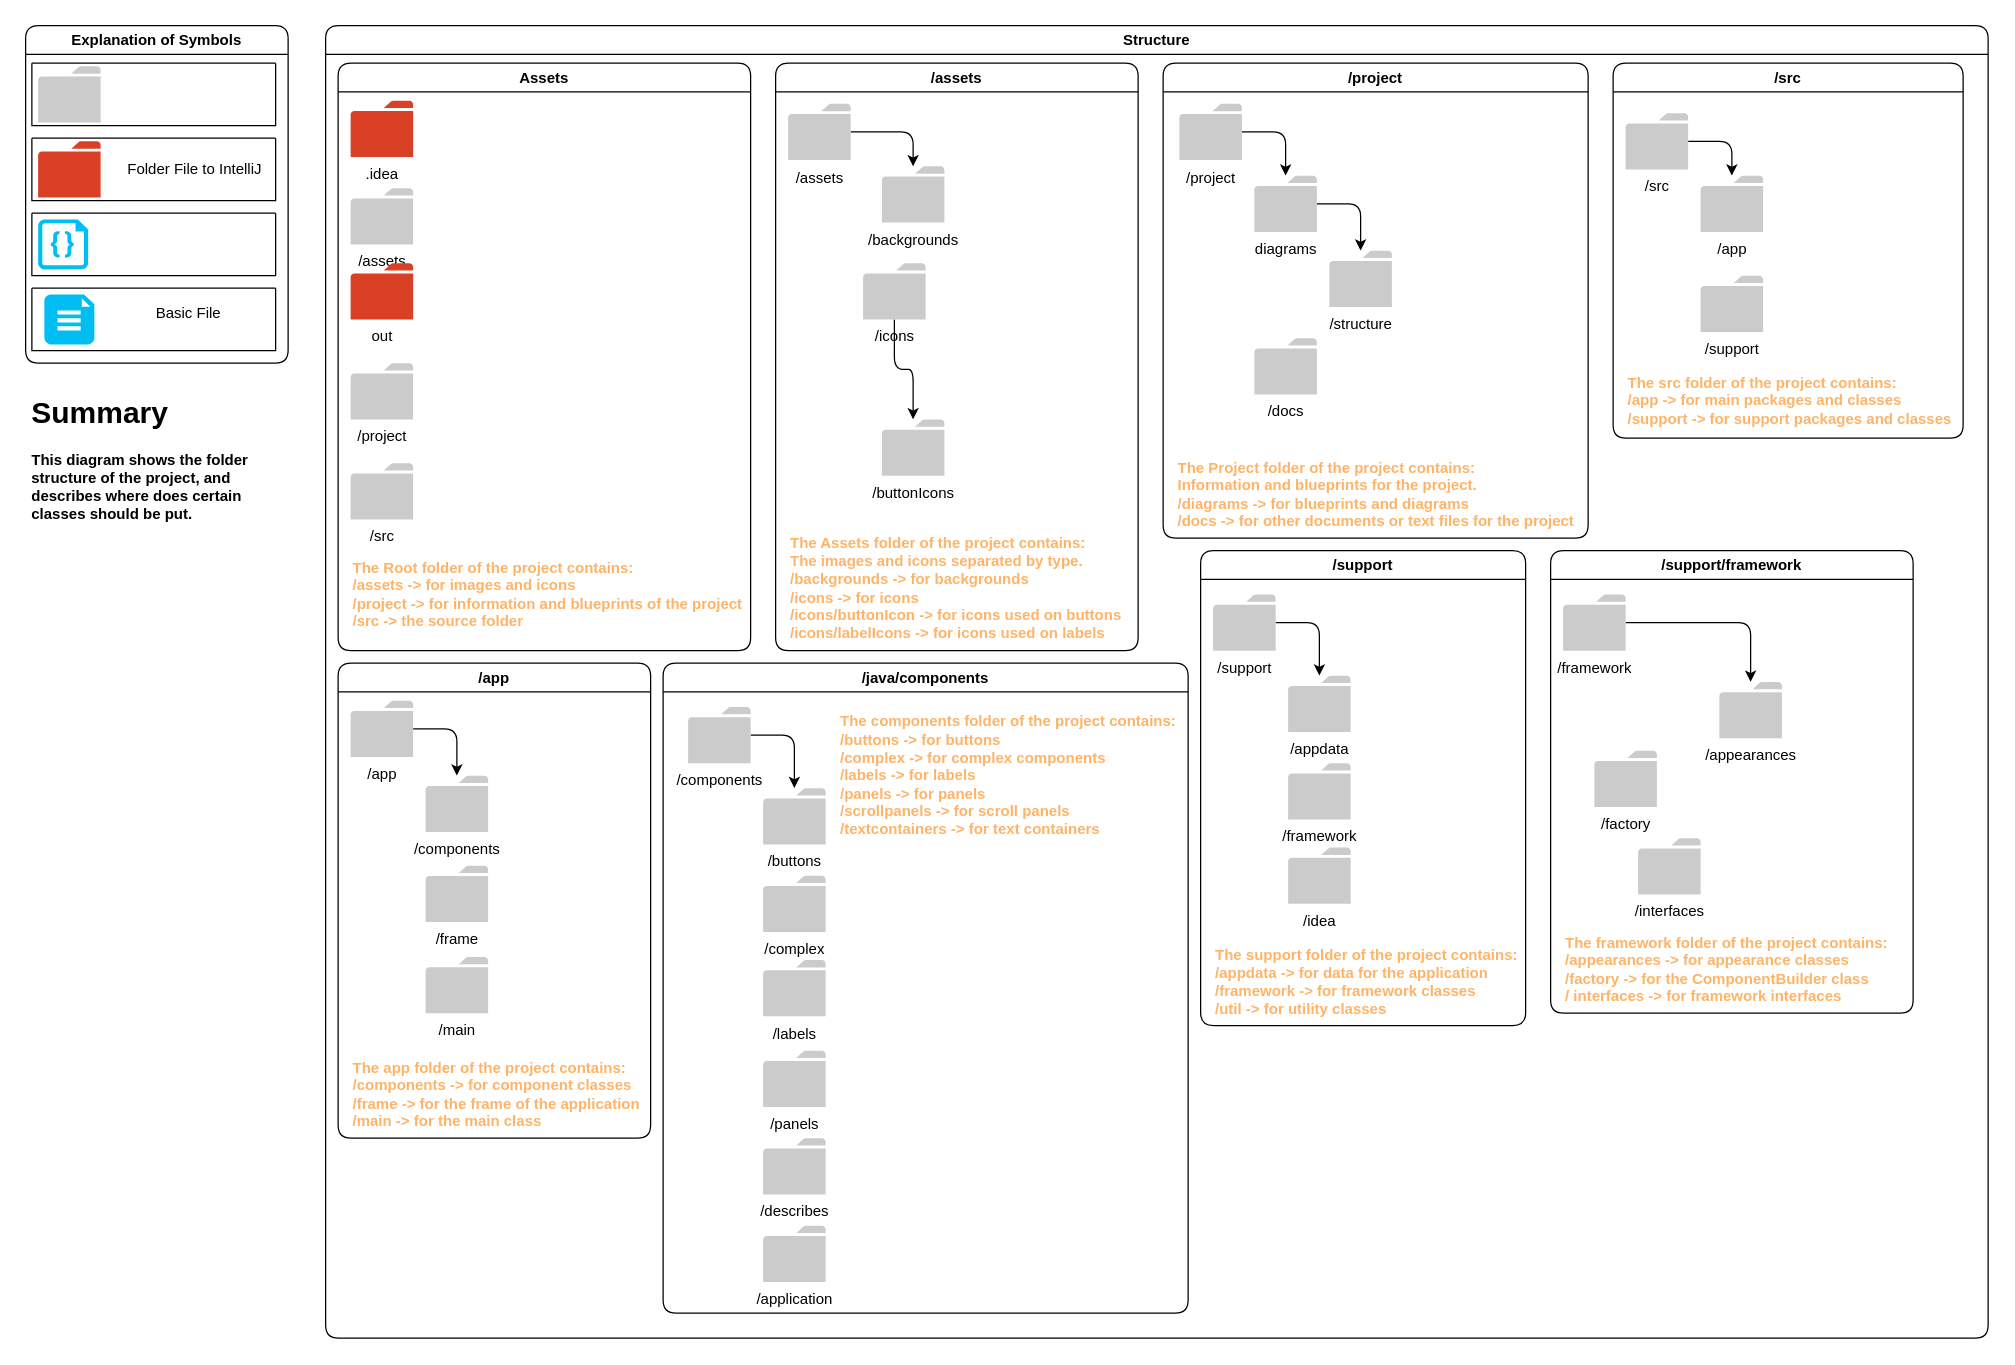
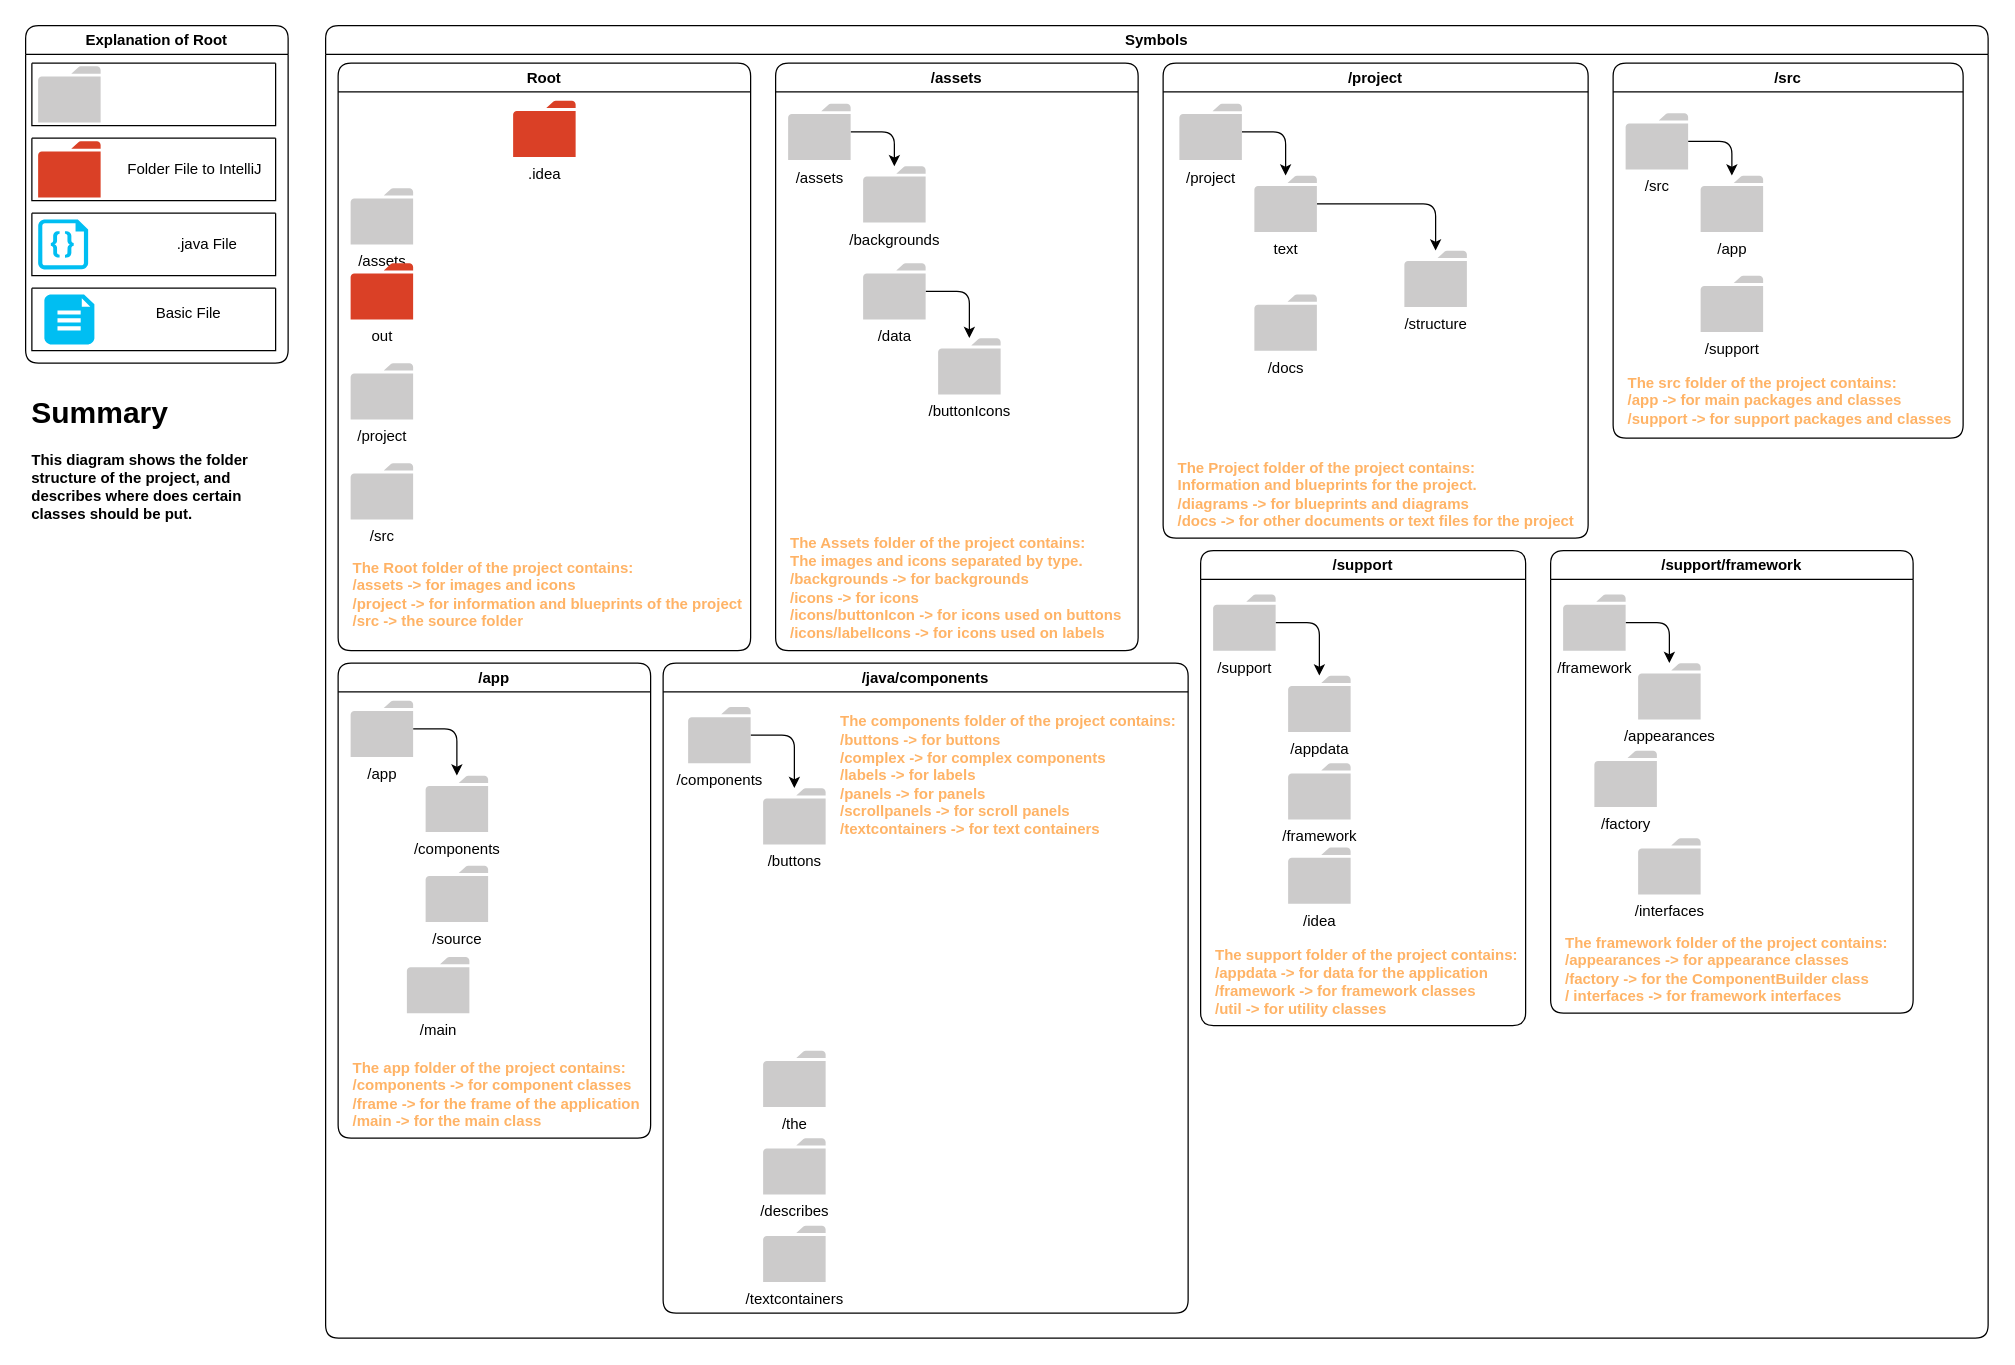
node "Explanation of Symbols": label "Explanation of Symbols" -> "Explanation of Root"
node "Structure": label "Structure" -> "Symbols"
node "Assets": label "Assets" -> "Root"
node ".idea": moved (382, 129) -> (544, 129)
node "/backgrounds": moved (913, 194) -> (894, 194)
node ".java File": added
node "diagrams": label "diagrams" -> "text"
node "/structure": moved (1361, 279) -> (1436, 279)
node "/icons": label "/icons" -> "/data"
node "/docs": moved (1286, 366) -> (1286, 323)
node "/buttonIcons": moved (913, 448) -> (969, 366)
node "/appearances": moved (1751, 710) -> (1669, 691)
node "/complex": removed
node "/frame": label "/frame" -> "/source"
node "/main": moved (457, 985) -> (438, 985)
node "/labels": removed
node "/panels": label "/panels" -> "/the"
node "/application": label "/application" -> "/textcontainers"
